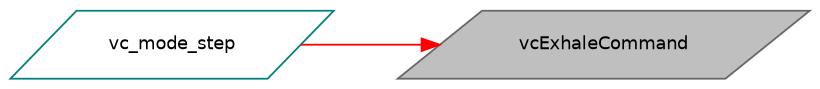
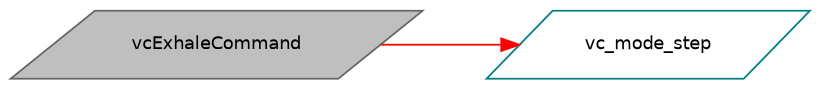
edge "vc_mode_step" -> "vcExhaleCommand": reversed
